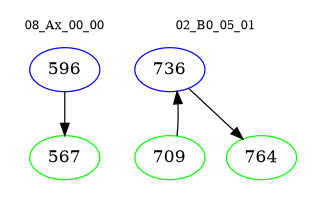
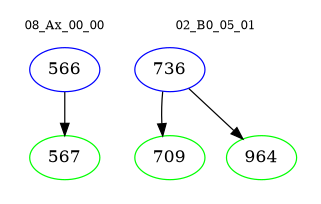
node "596": label "596" -> "566"
edge "709" -> "736": reversed
node "764": label "764" -> "964"
